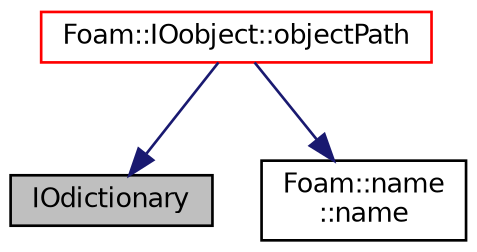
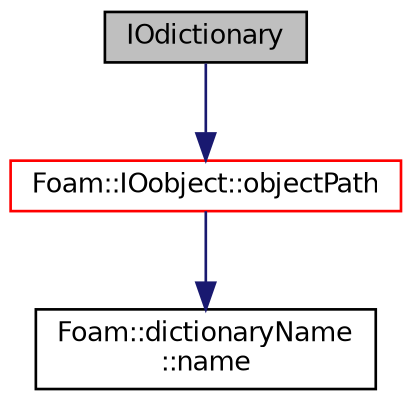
edge "Foam::IOobject::objectPath" -> "IOdictionary": reversed
node "Foam::name ::name": label "Foam::name ::name" -> "Foam::dictionaryName ::name"
